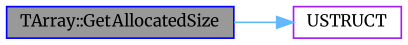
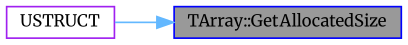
edge "TArray::GetAllocatedSize" -> "USTRUCT": reversed
